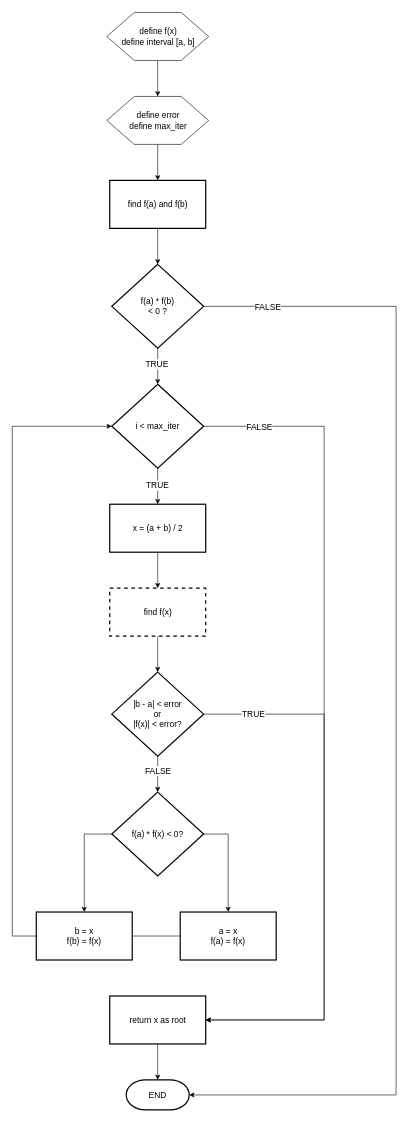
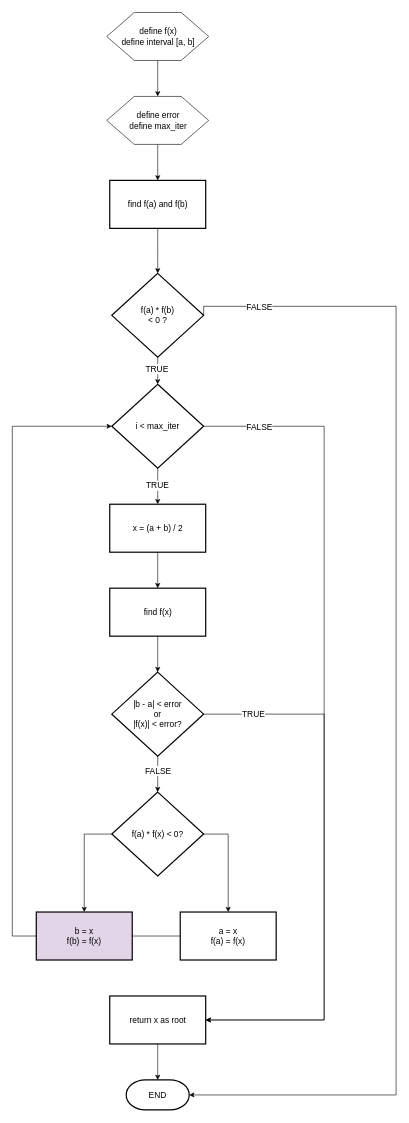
node "f(a) * f(b) < 0 ?": moved (158, 306) -> (158, 315)
node "find f(x)": style dashed -> solid
node "b = x f(b) = f(x)": fillcolor #ffffff -> #e1d5e7
